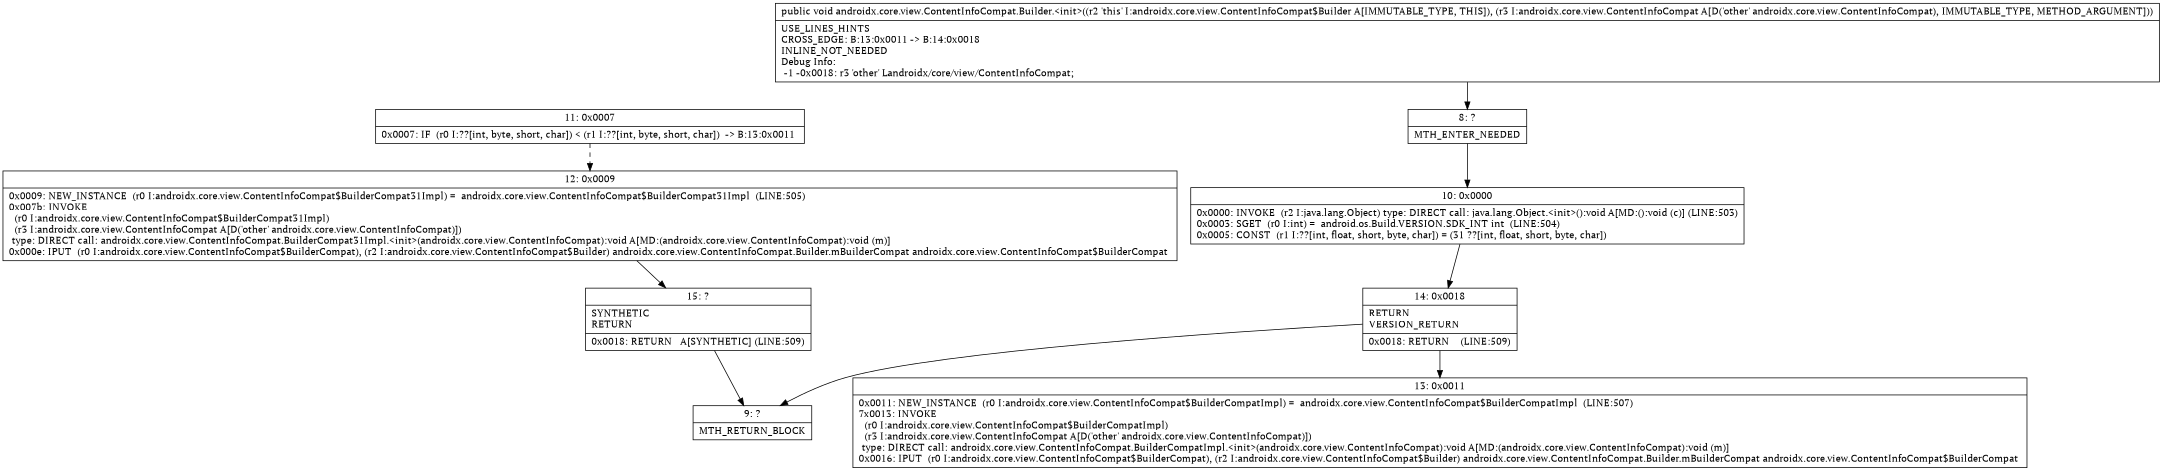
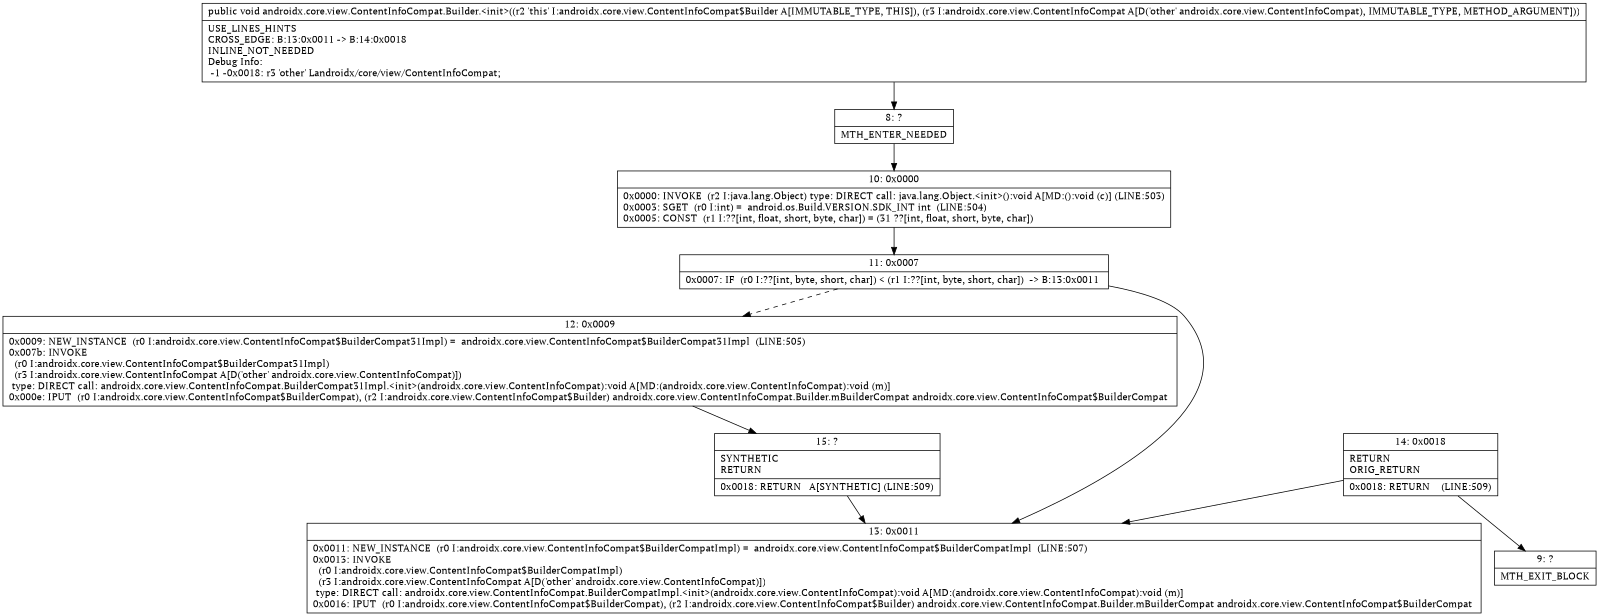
edge "10: 0x0000" -> "14: 0x0018": now "10: 0x0000" -> "11: 0x0007"
node "14: 0x0018": text "VERSION_RETURN" -> "ORIG_RETURN"
edge "15: ?" -> "9: ?": now "15: ?" -> "13: 0x0011"
node "13: 0x0011": text "7x0013: INVOKE" -> "0x0013: INVOKE"
edge "11: 0x0007" -> "13: 0x0011": added
node "9: ?": text "MTH_RETURN_BLOCK" -> "MTH_EXIT_BLOCK"
